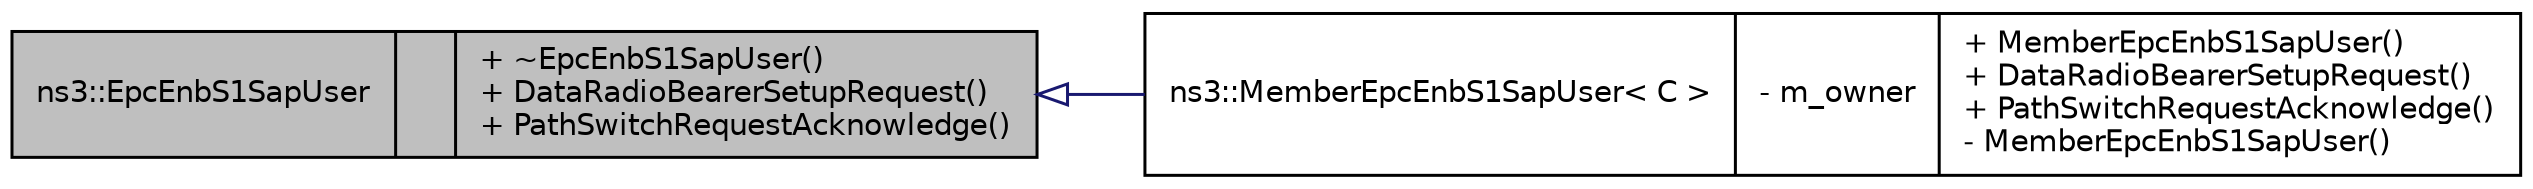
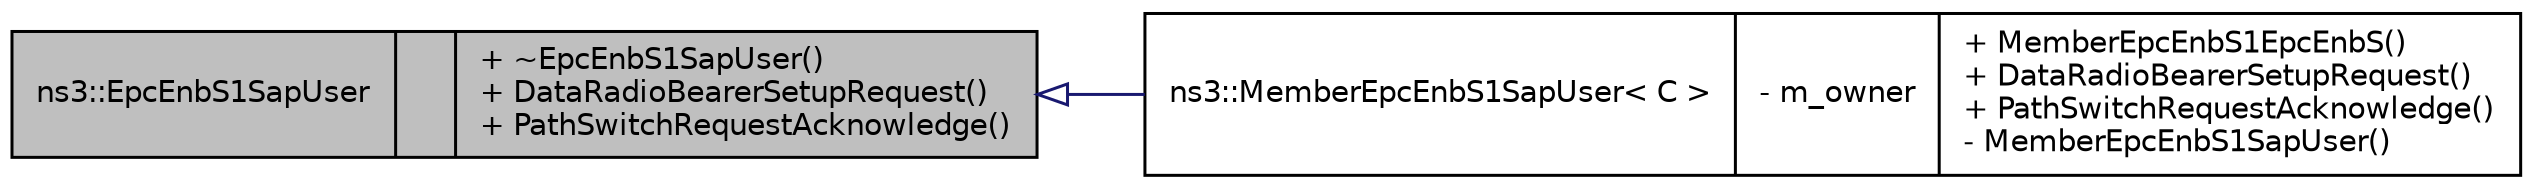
node "ns3::MemberEpcEnbS1SapUser< C >": text "+ MemberEpcEnbS1SapUser()" -> "+ MemberEpcEnbS1EpcEnbS()"
